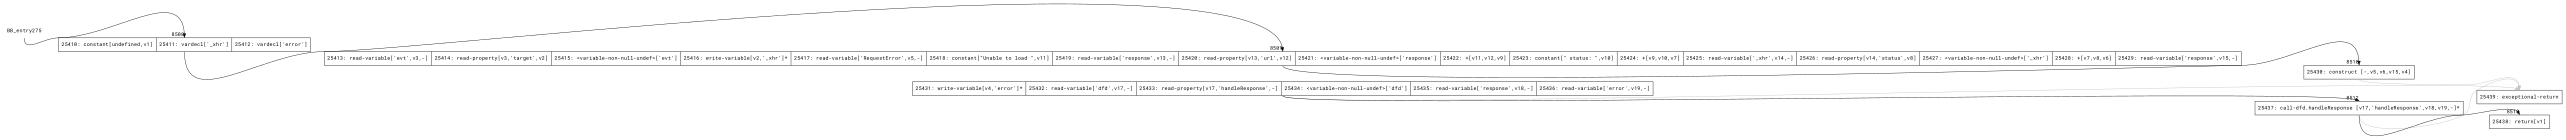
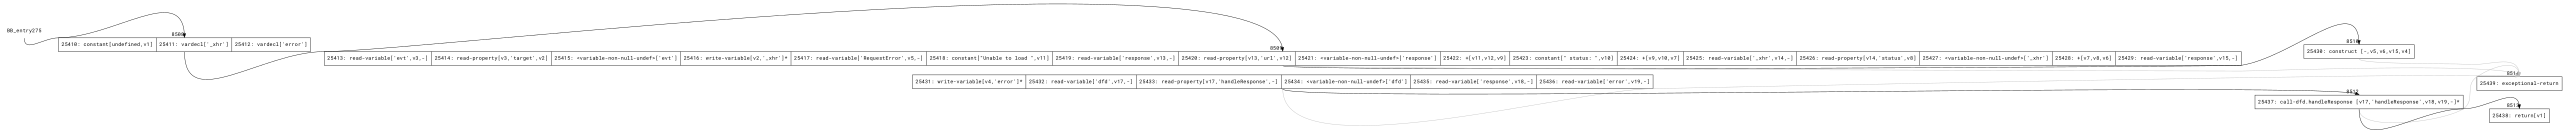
edge "25413: read-variable['evt',v3,-]" -> "25439: exceptional-return": added
